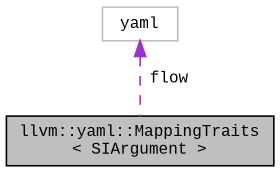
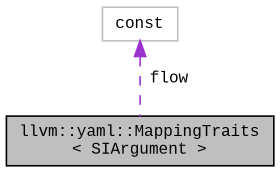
node "yaml": label "yaml" -> "const"
